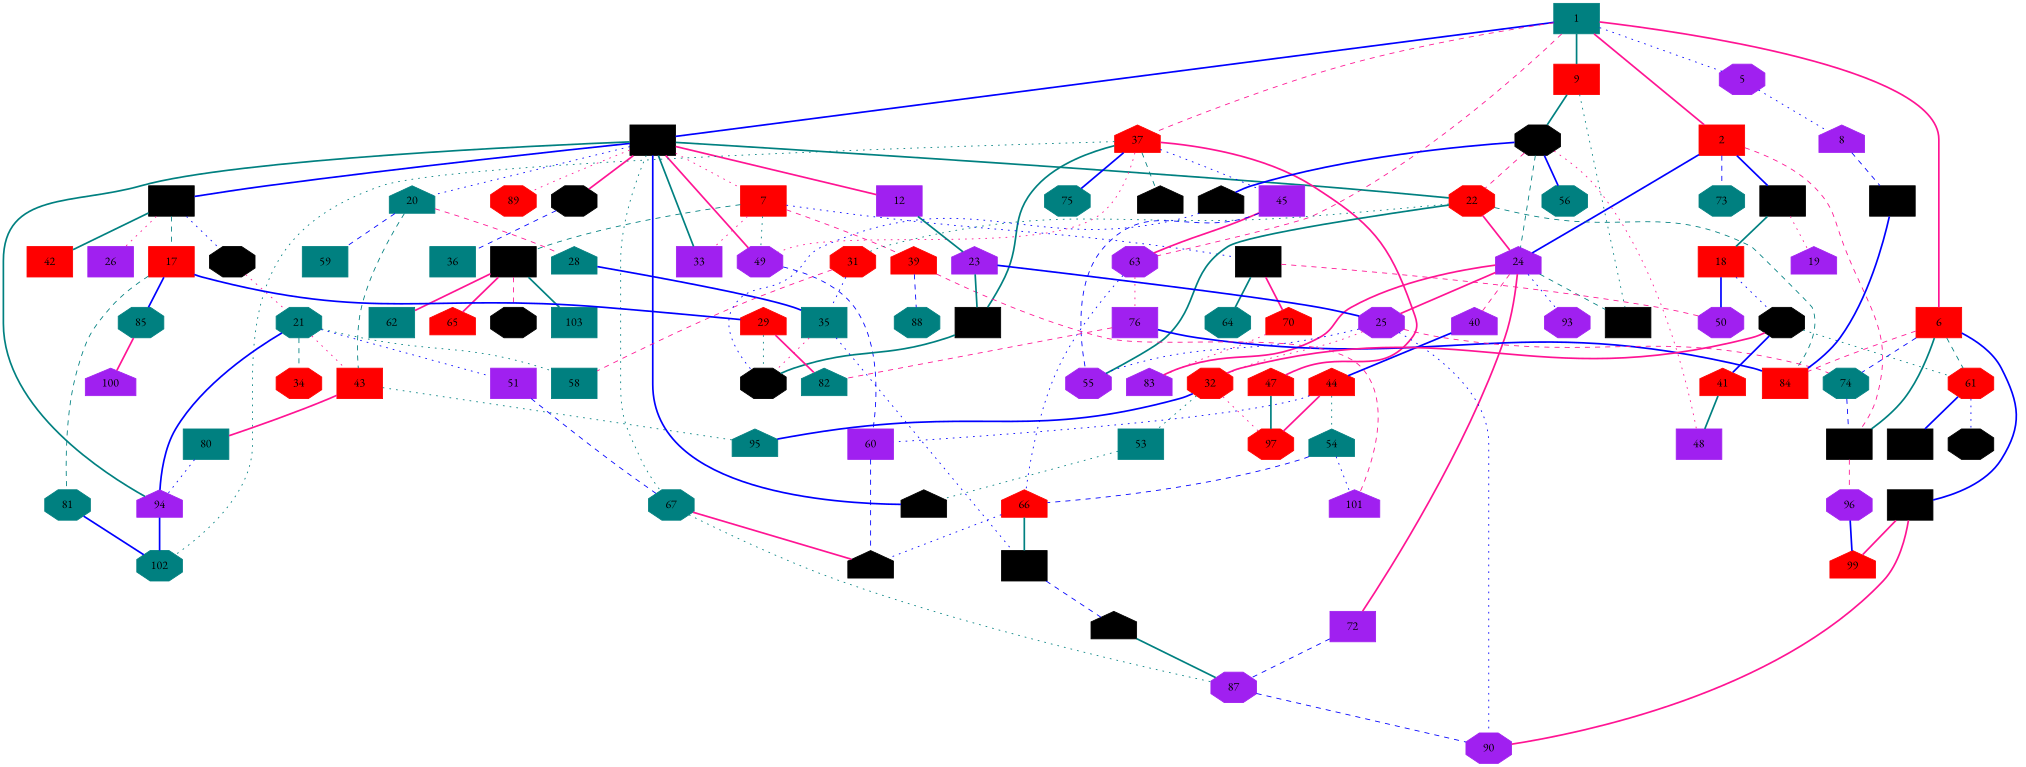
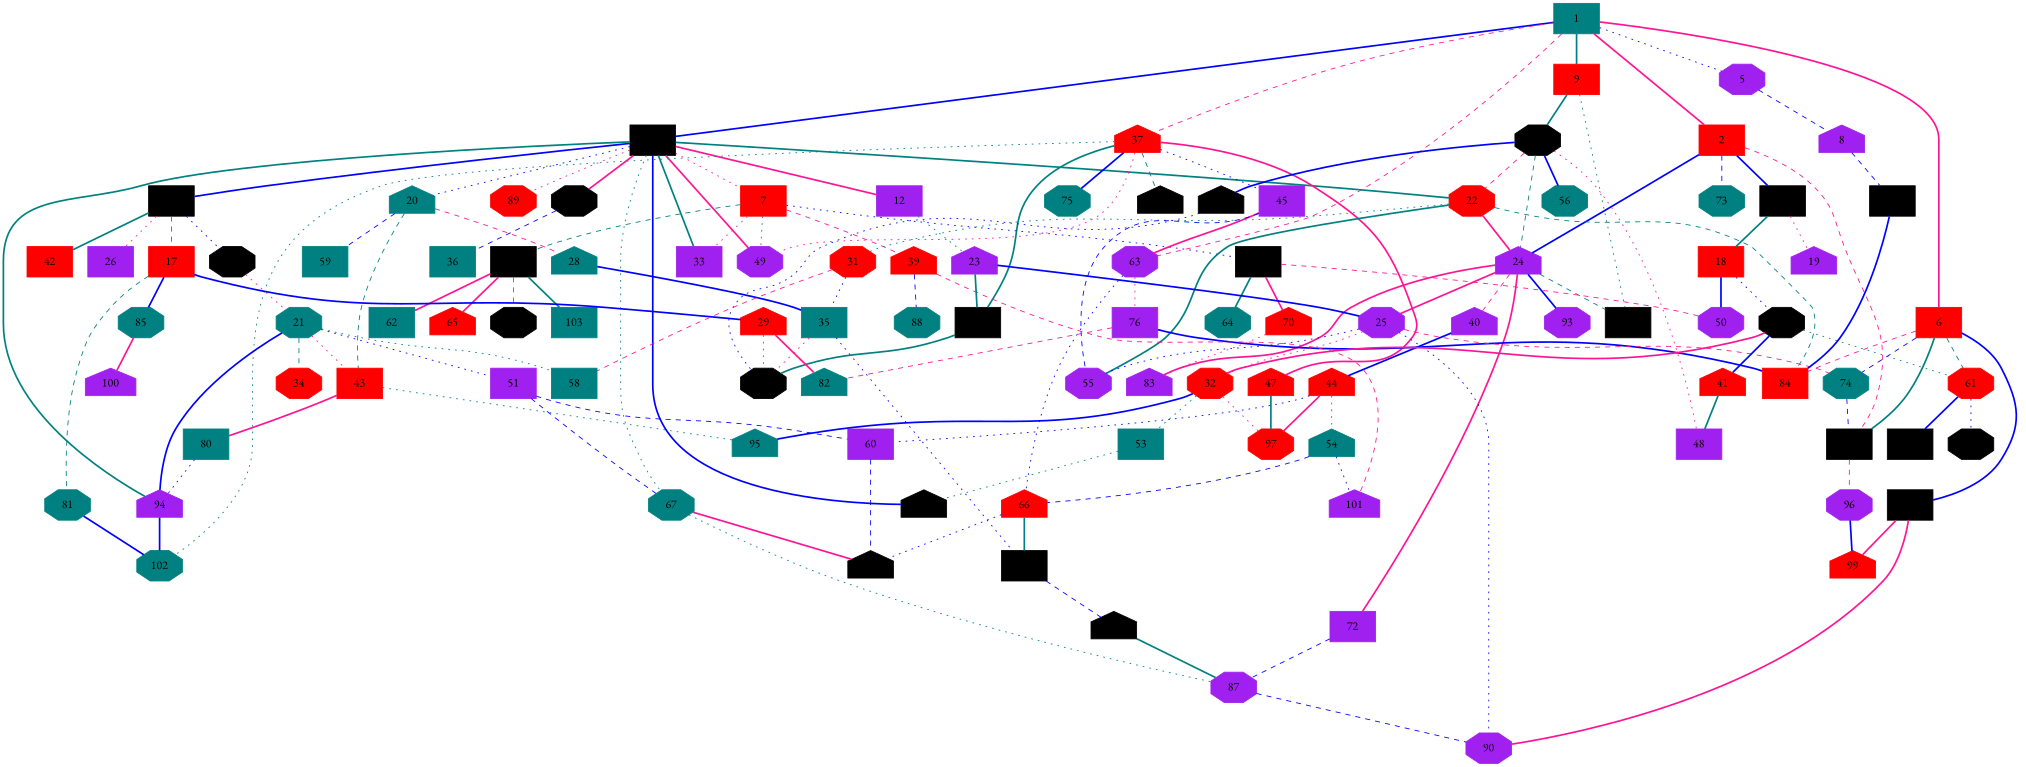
edge "5" -- "8": style dotted -> dashed
edge "12" -- "23": style bold -> dotted
edge "24" -- "93": style dotted -> bold
edge "49" -- "60": now "51" -- "60"
